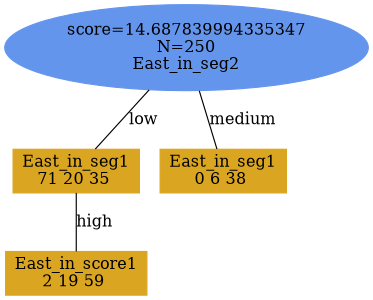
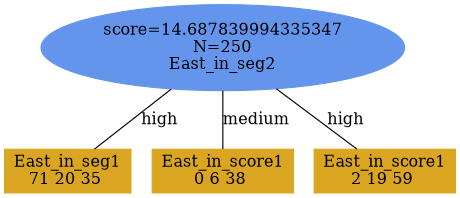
edge "score=14.687839994335347 N=250 East_in_seg2" -- "East_in_seg1 71 20 35": label "low" -> "high"
node "East_in_seg1 0 6 38": label "East_in_seg1 0 6 38" -> "East_in_score1 0 6 38"
edge "East_in_seg1 71 20 35" -- "East_in_score1 2 19 59": now "score=14.687839994335347 N=250 East_in_seg2" -- "East_in_score1 2 19 59"
